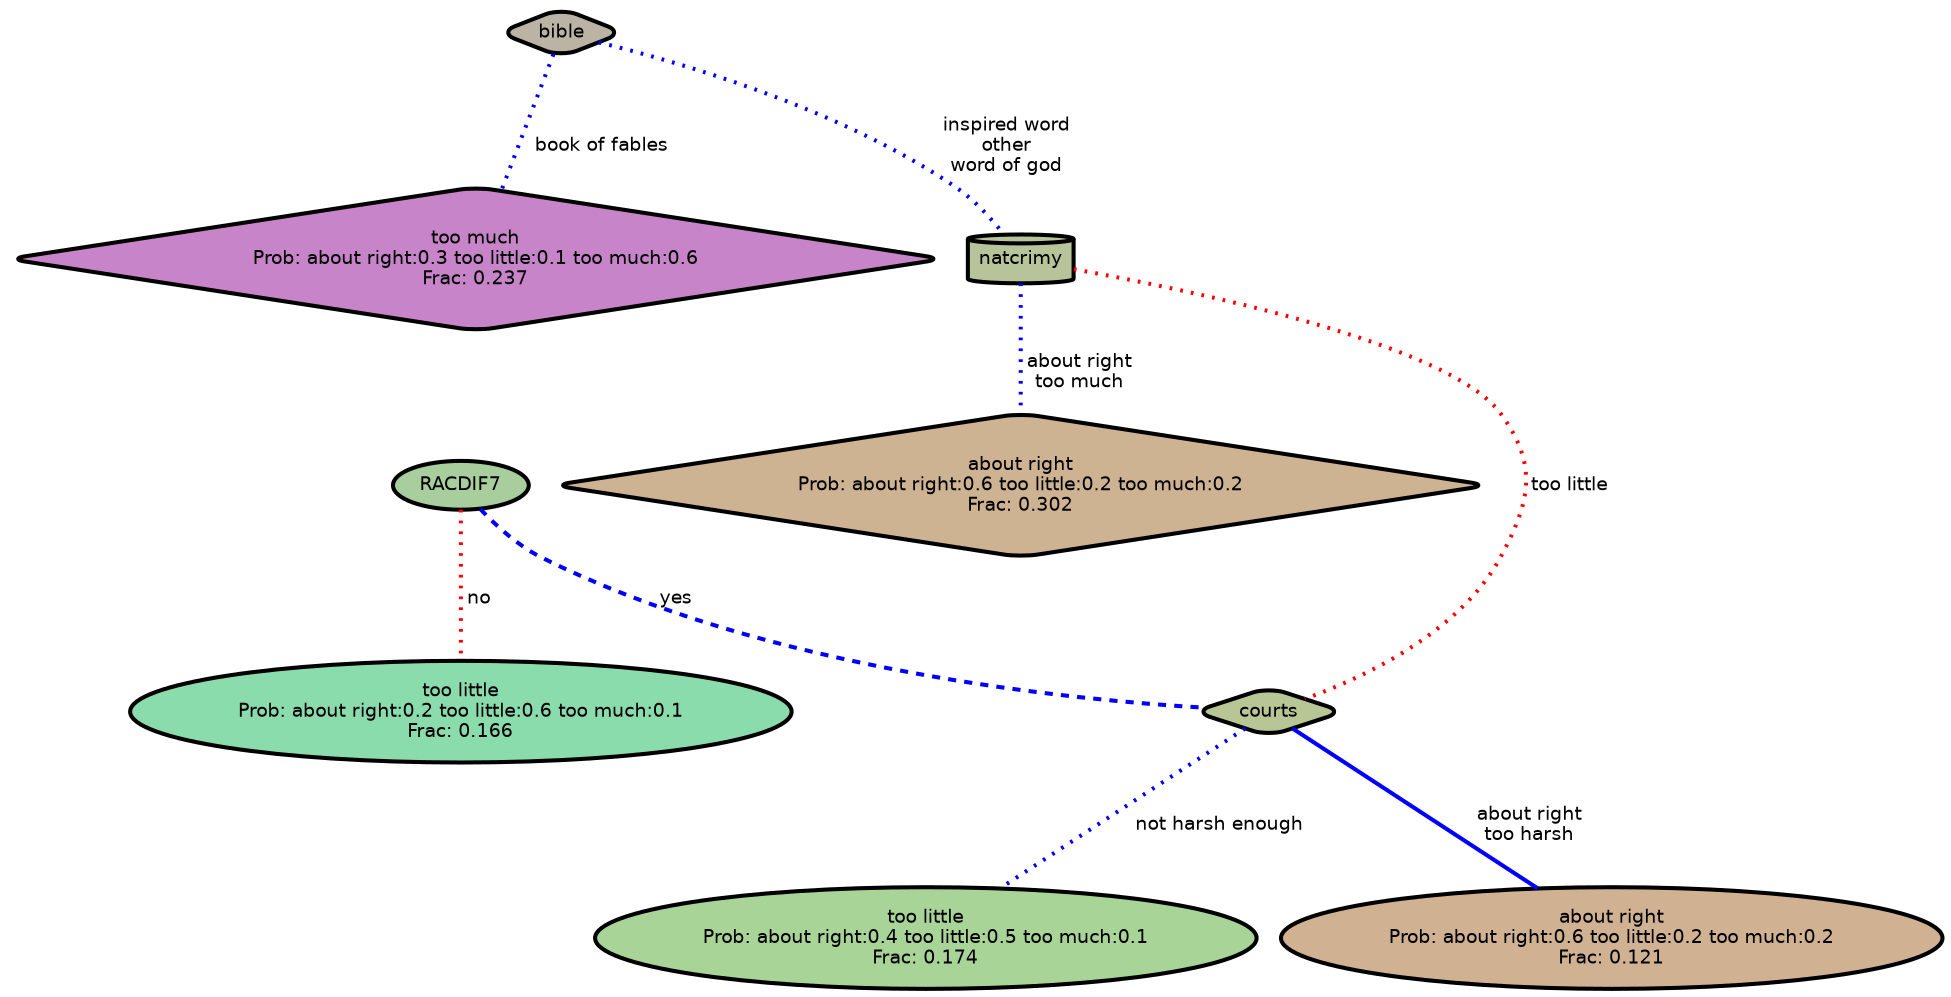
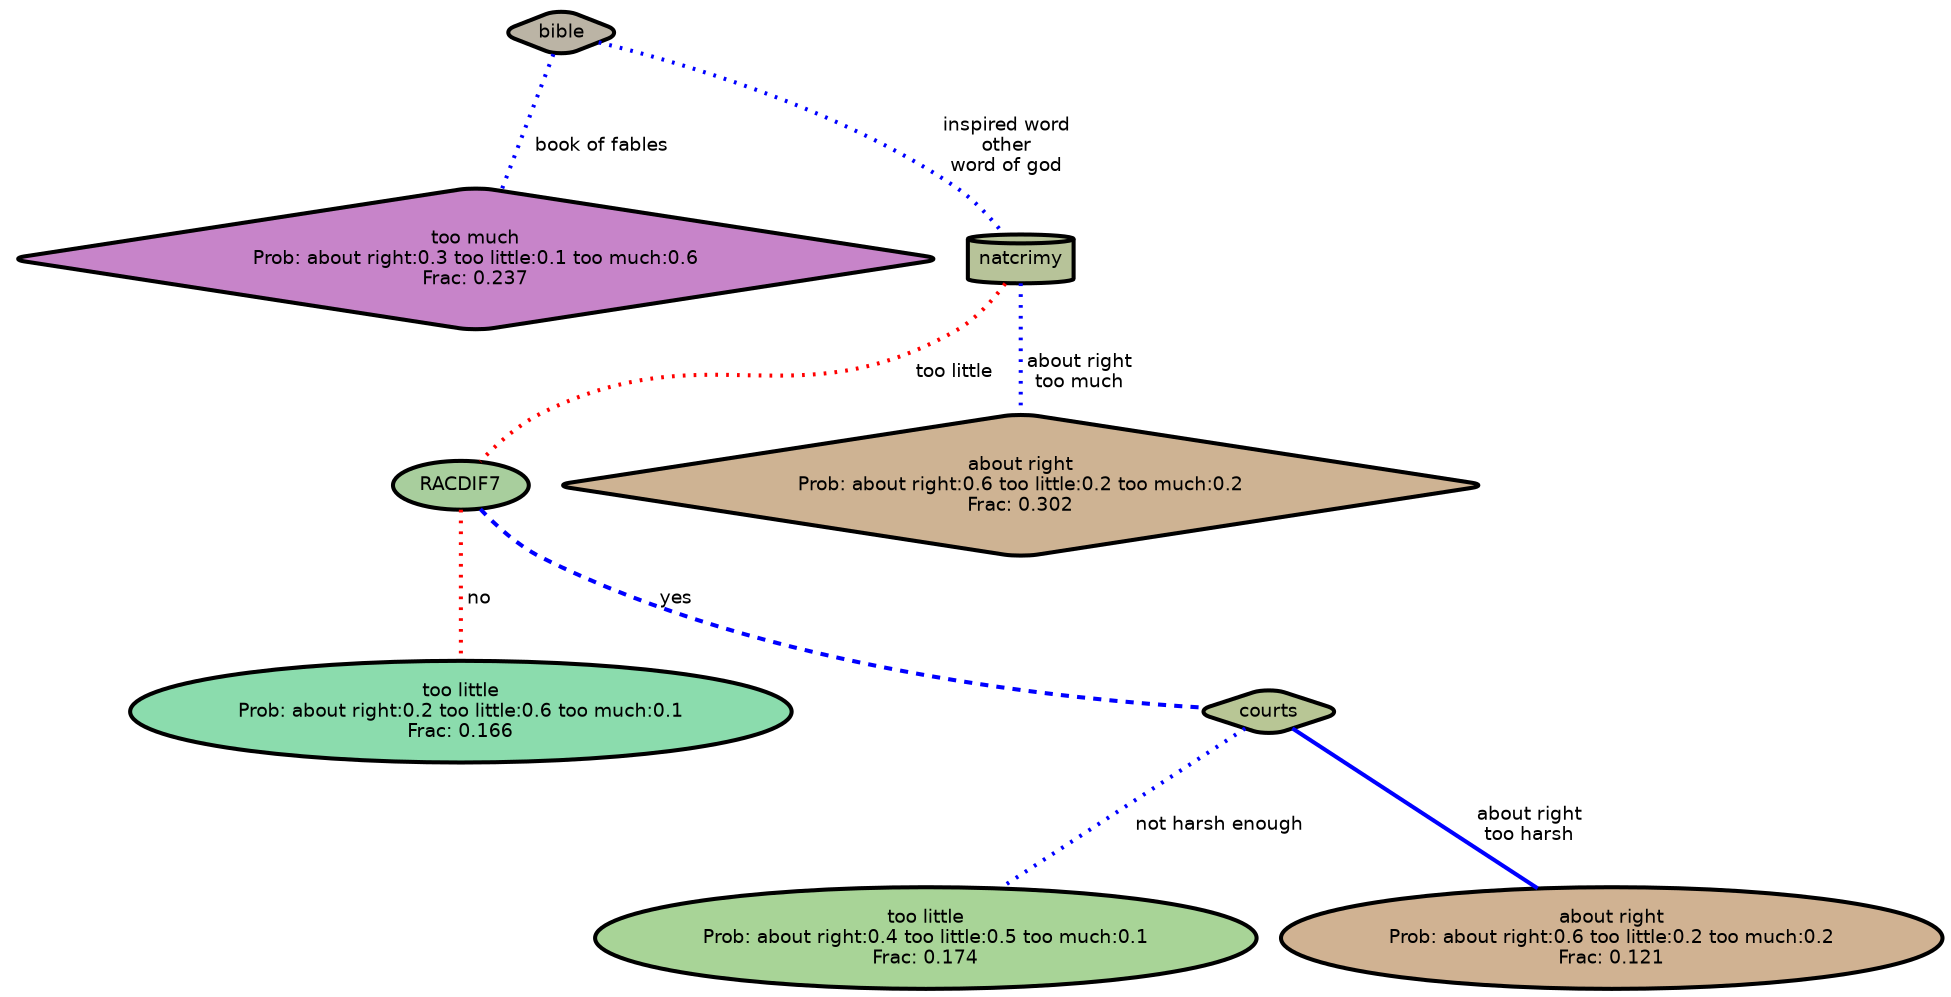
edge "natcrimy" -- "courts": now "natcrimy" -- "RACDIF7"
